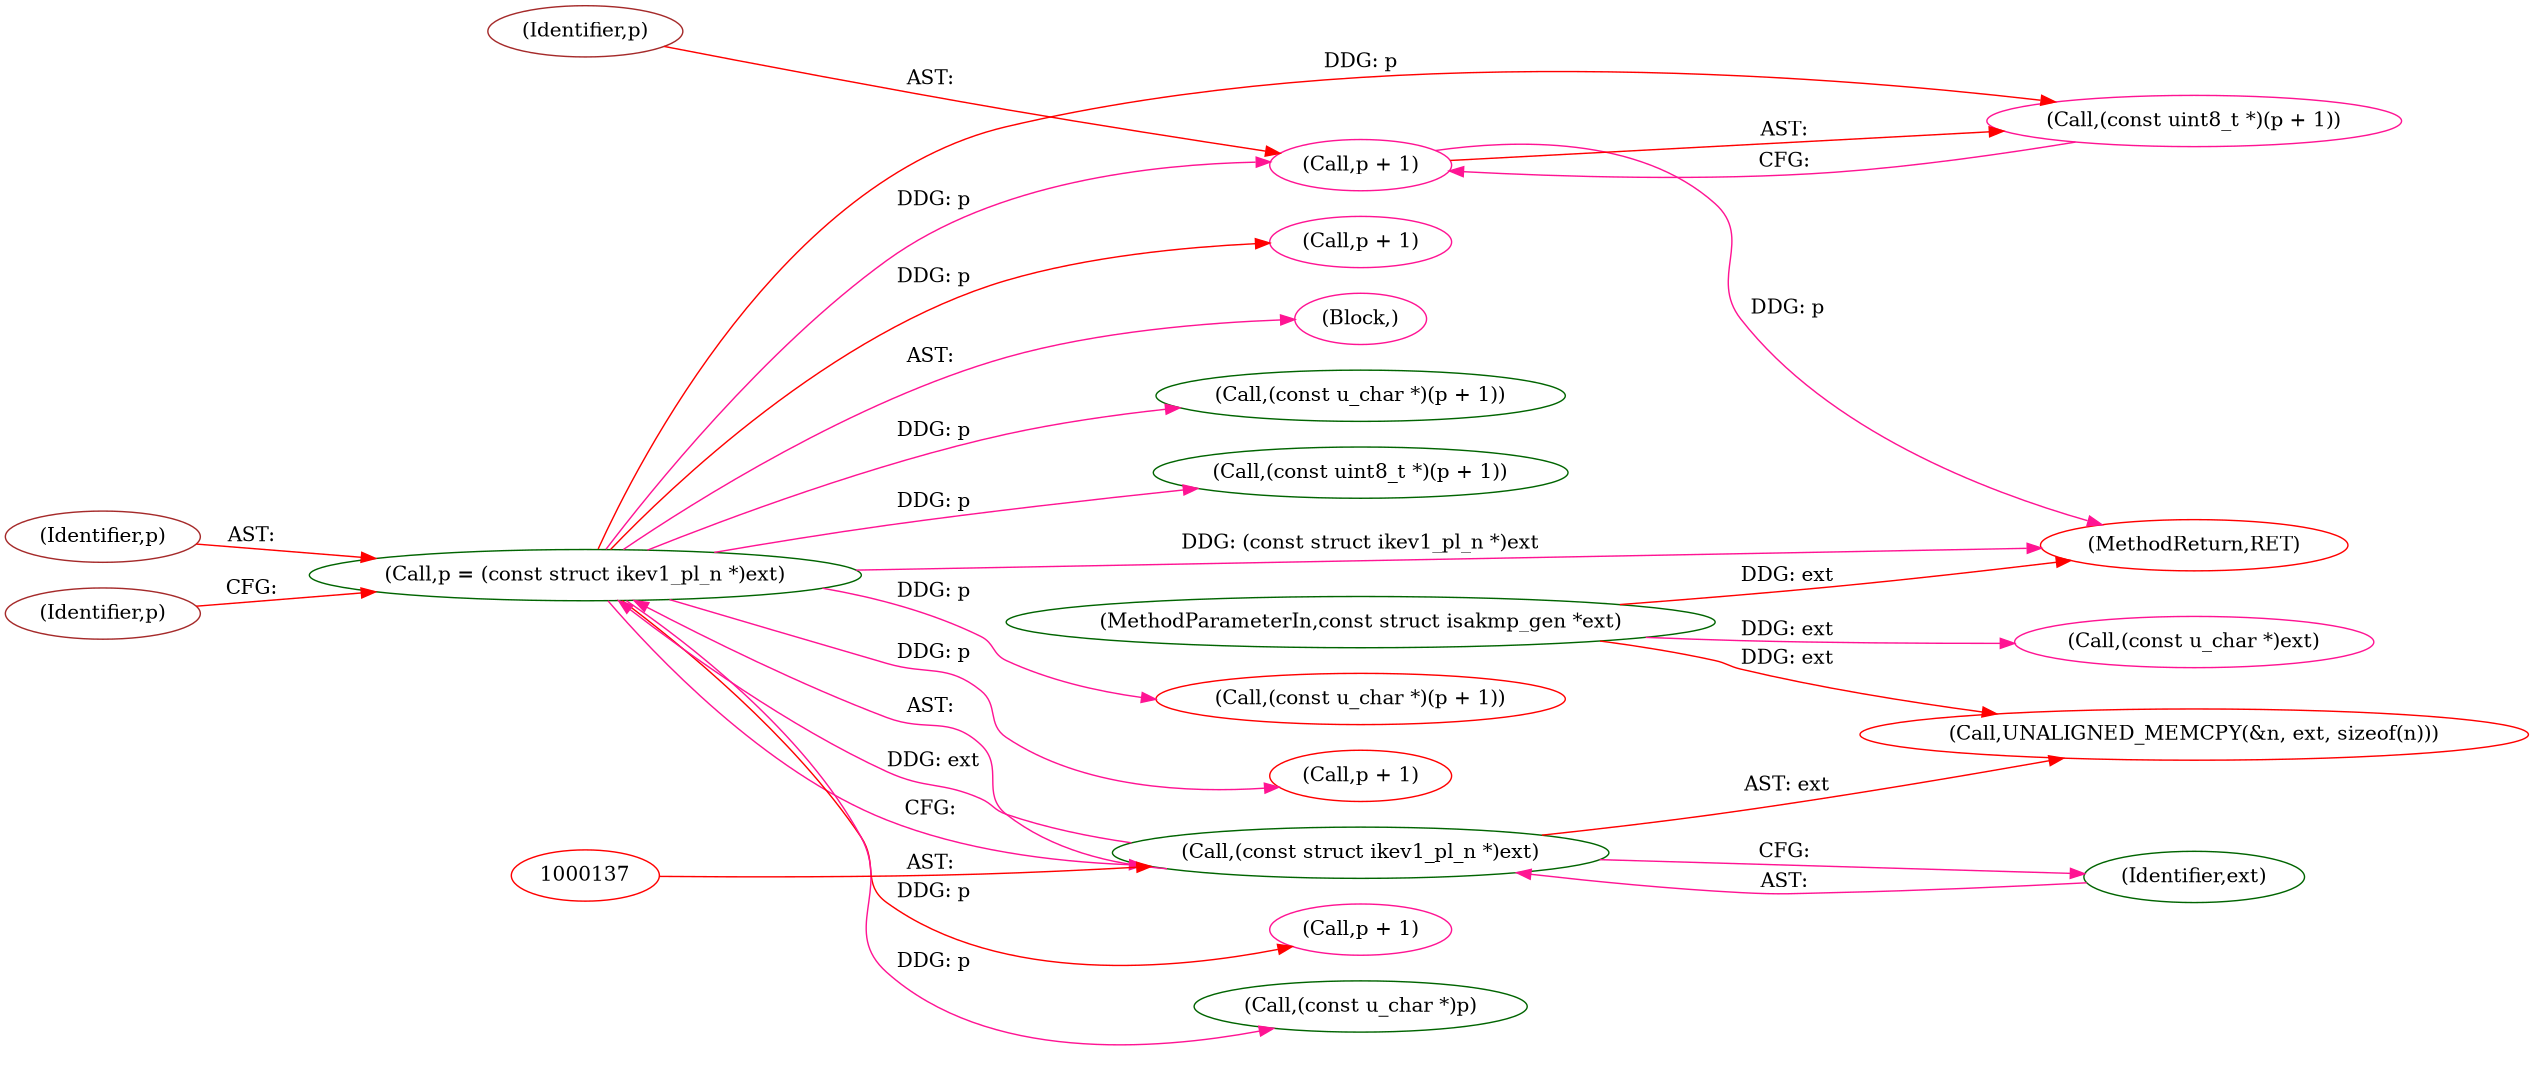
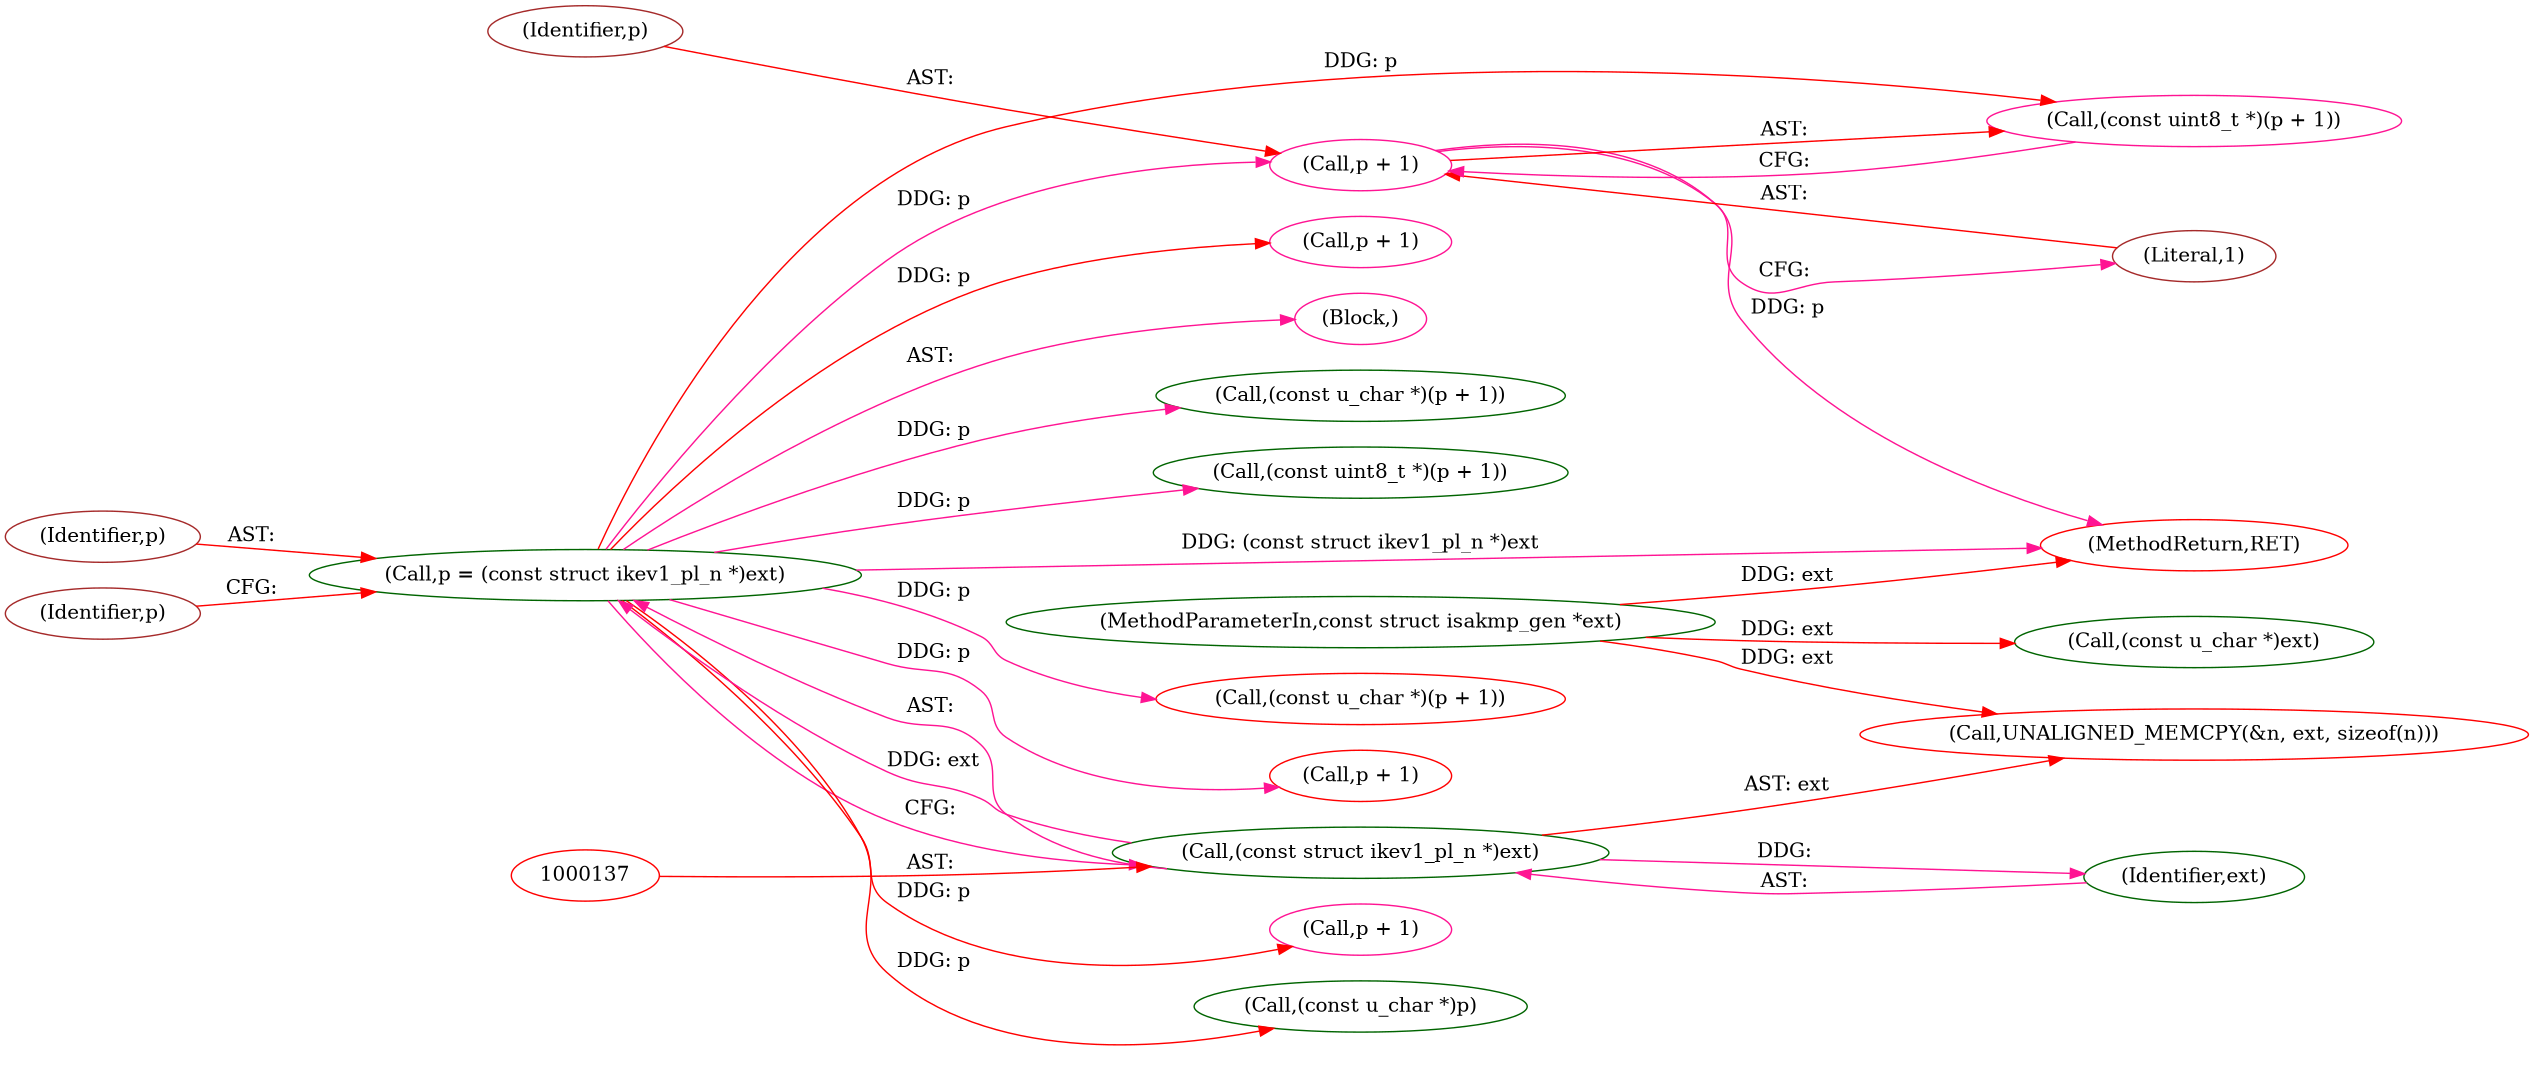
node "(Literal,1)": added
edge "(MethodParameterIn,const struct isakmp_gen *ext)" -> "(Call,(const u_char *)ext)": color deeppink -> red
node "(Call,(const u_char *)ext)": color deeppink -> darkgreen
edge "(Call,(const struct ikev1_pl_n *)ext)" -> "(Identifier,ext)": label "CFG: " -> "DDG: "
edge "(Call,p = (const struct ikev1_pl_n *)ext)" -> "(Call,(const u_char *)p)": color deeppink -> red
